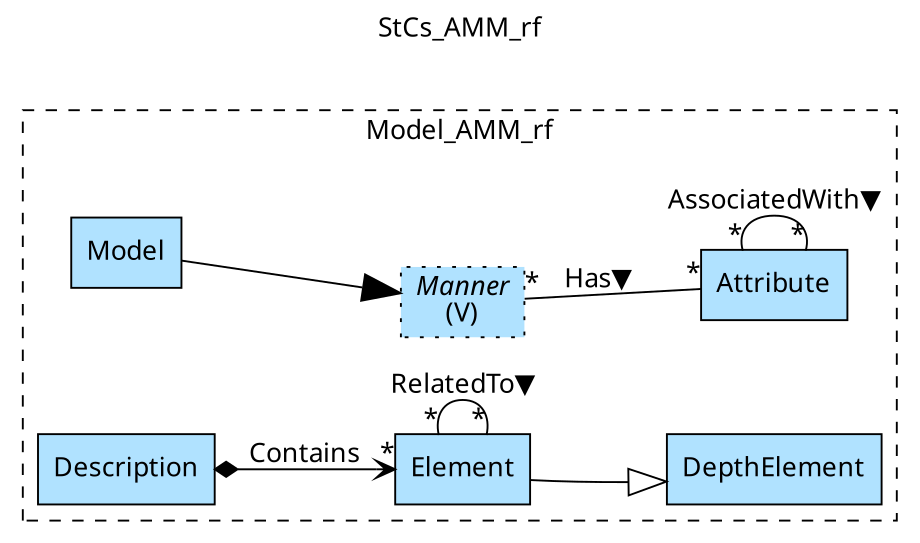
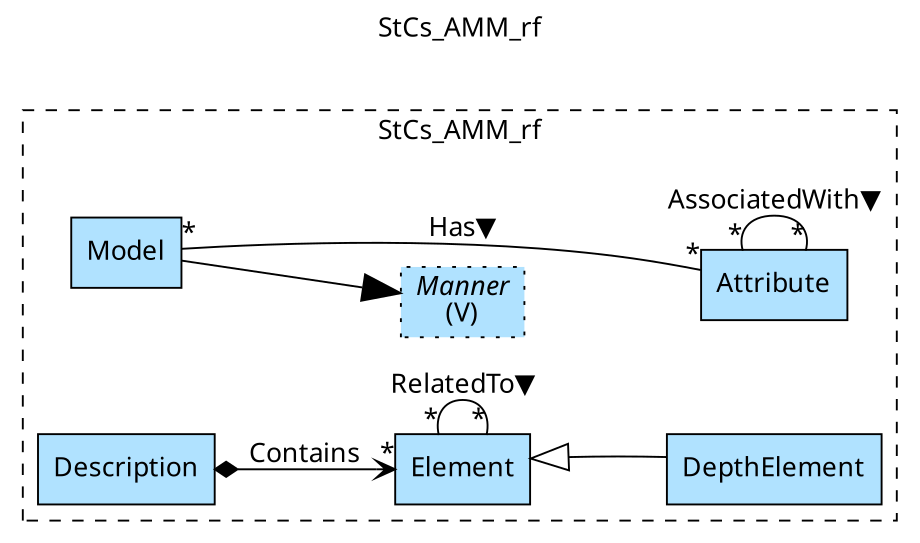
cluster "Model_AMM_rf": label "Model_AMM_rf" -> "StCs_AMM_rf"
edge "Attribute" -- "Manner": now "Attribute" -- "Model"
edge "Element" -> "DepthElement": reversed
